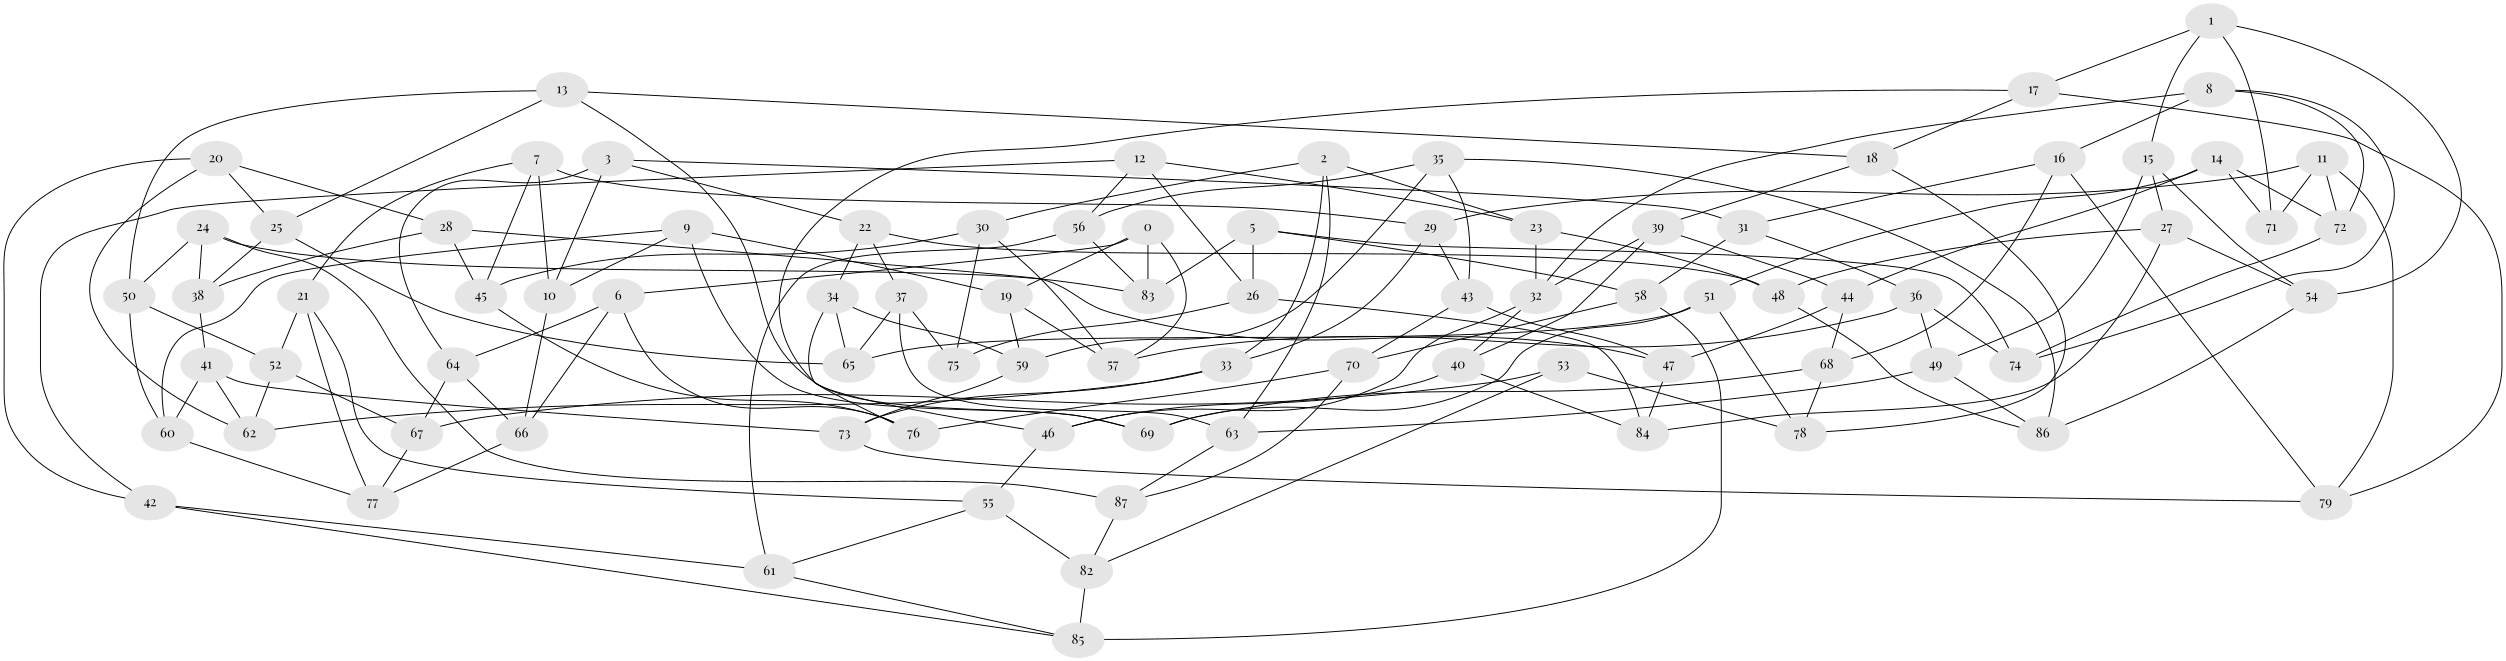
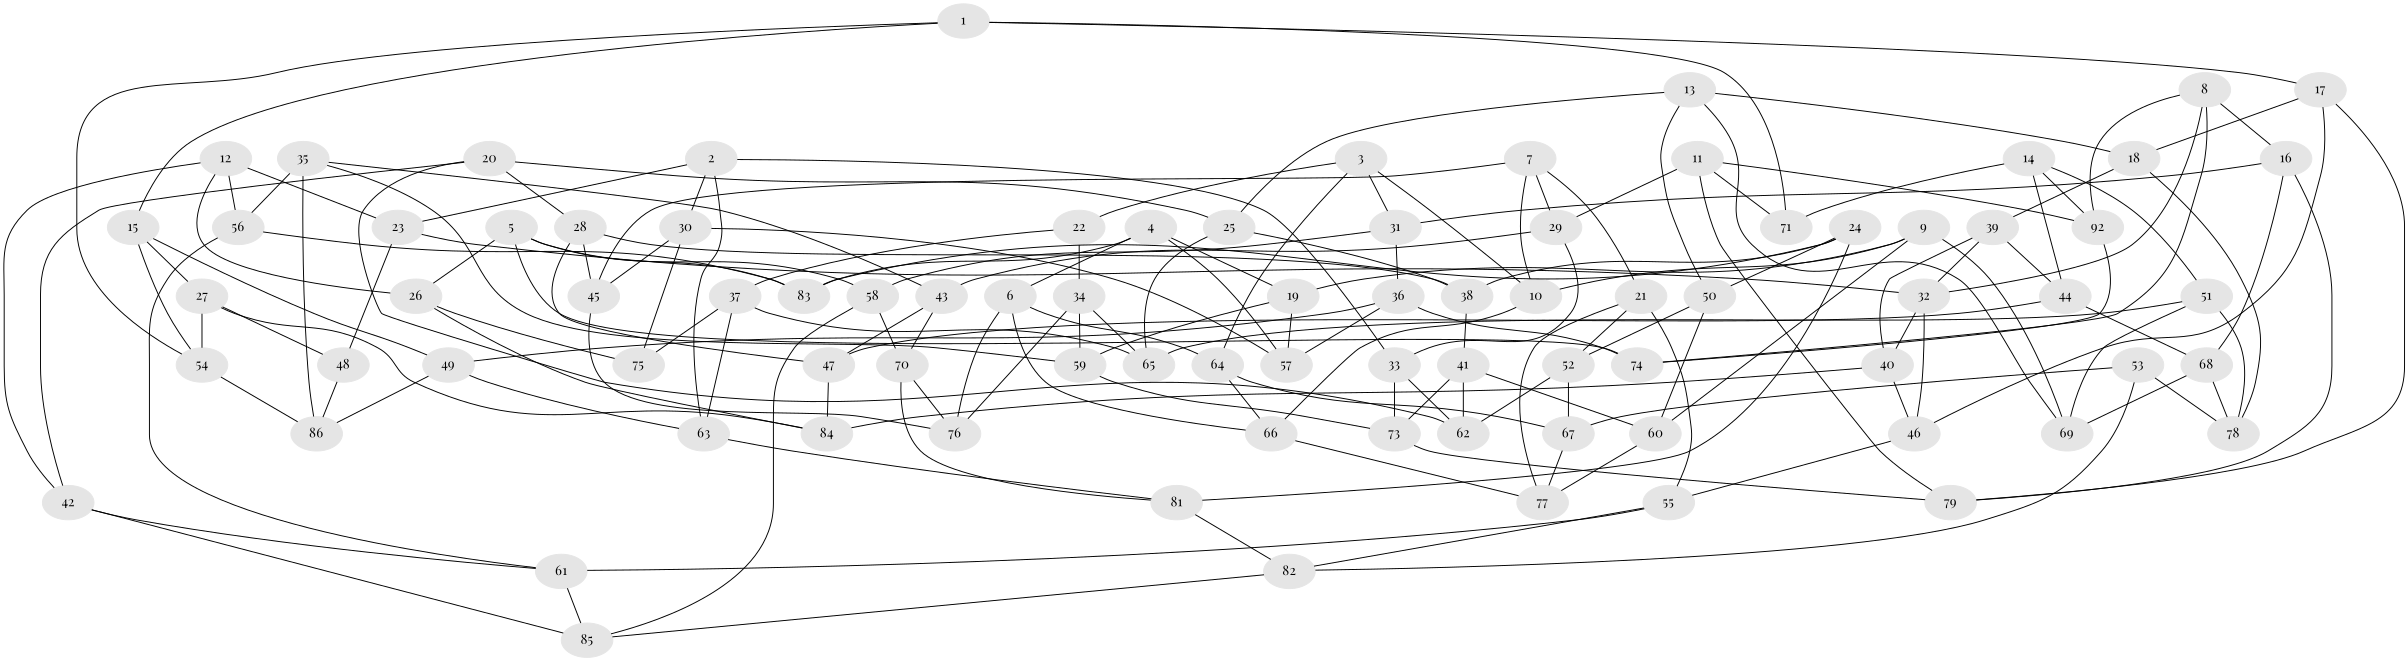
node "0": label "0" -> "4"
node "72": label "72" -> "92"
edge "22" -- "48": removed
node "87": label "87" -> "81"
